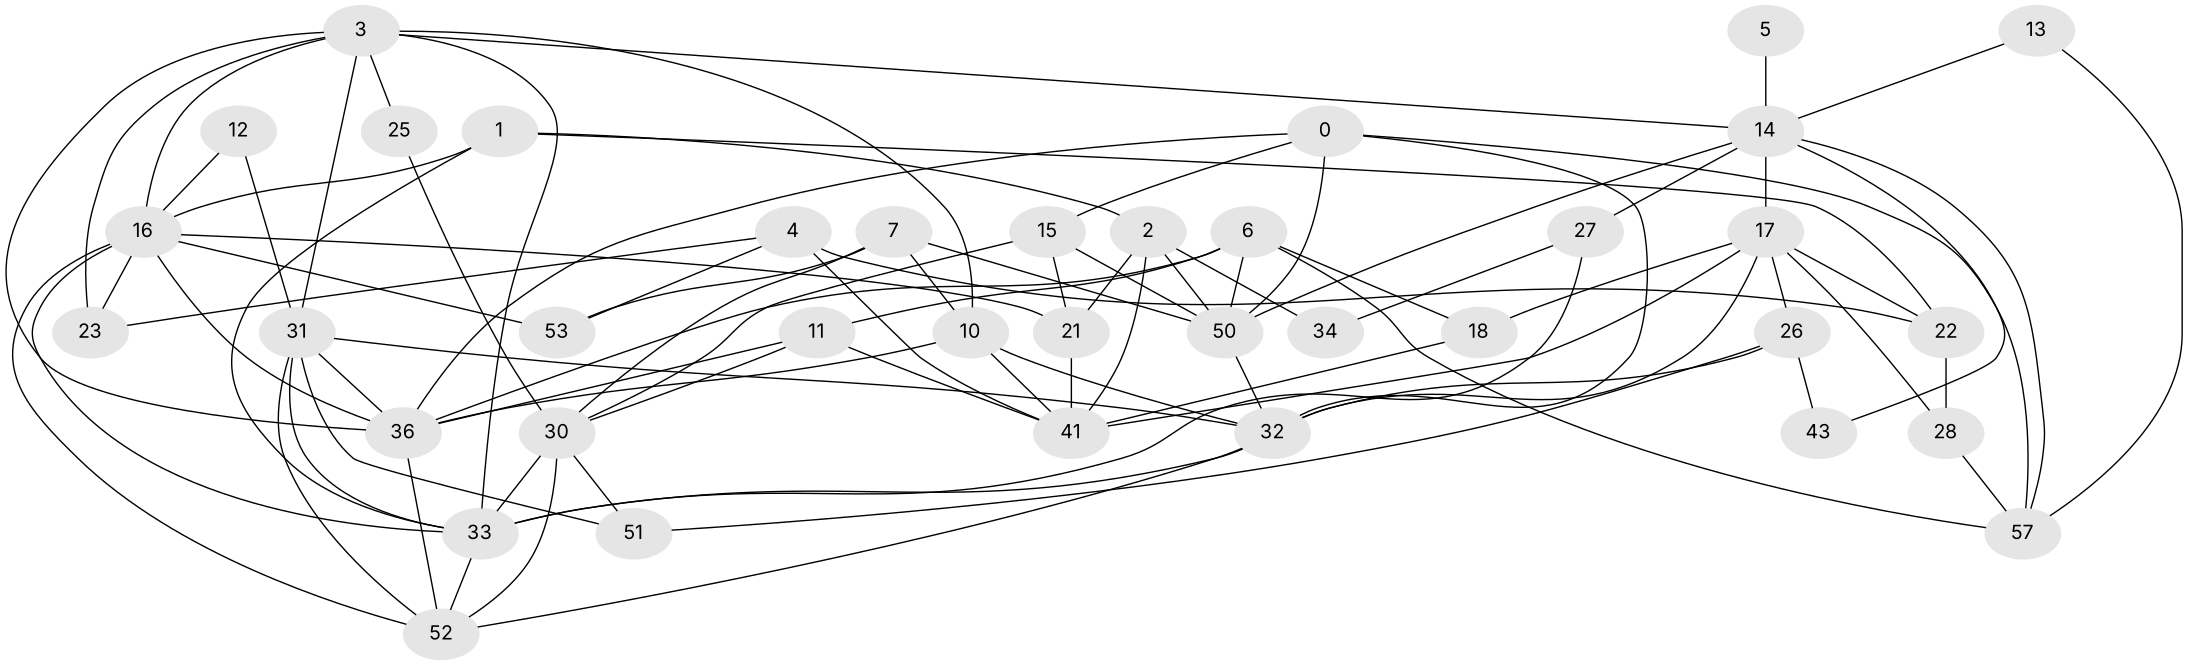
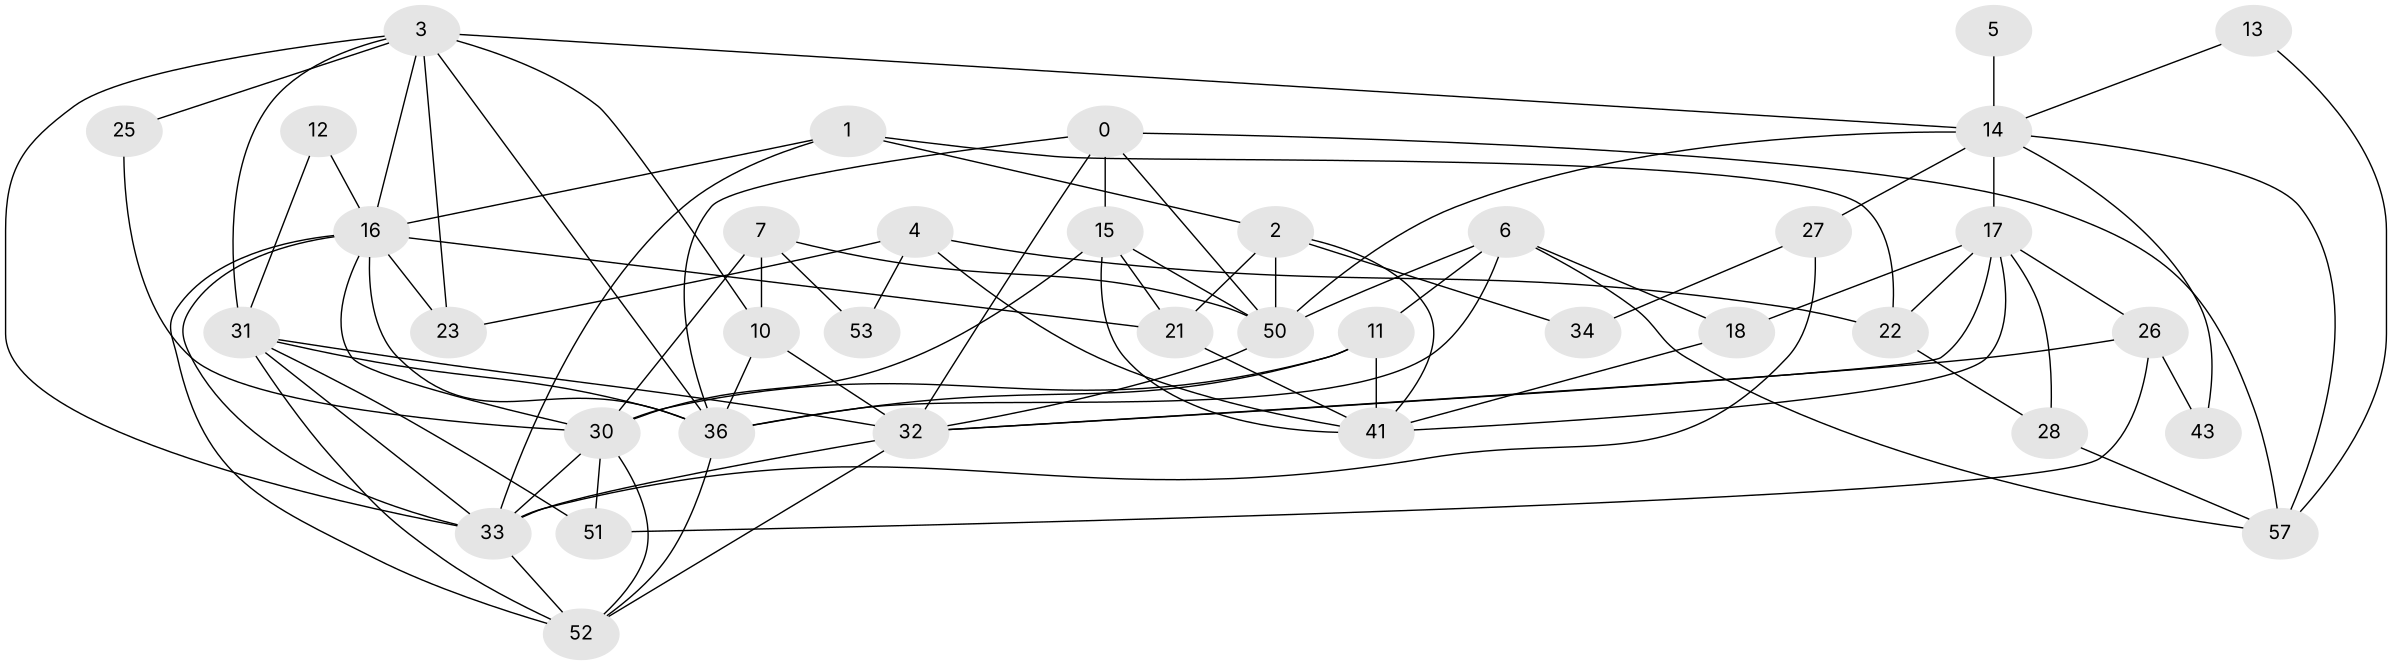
edge "16" -- "53": now "16" -- "30"
edge "10" -- "41": now "15" -- "41"
